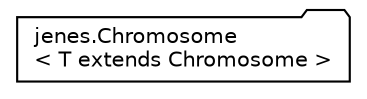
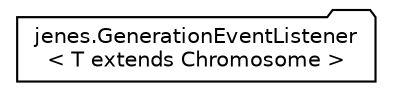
node "jenes.Chromosome < T extends Chromosome >": label "jenes.Chromosome < T extends Chromosome >" -> "jenes.GenerationEventListener < T extends Chromosome >"
